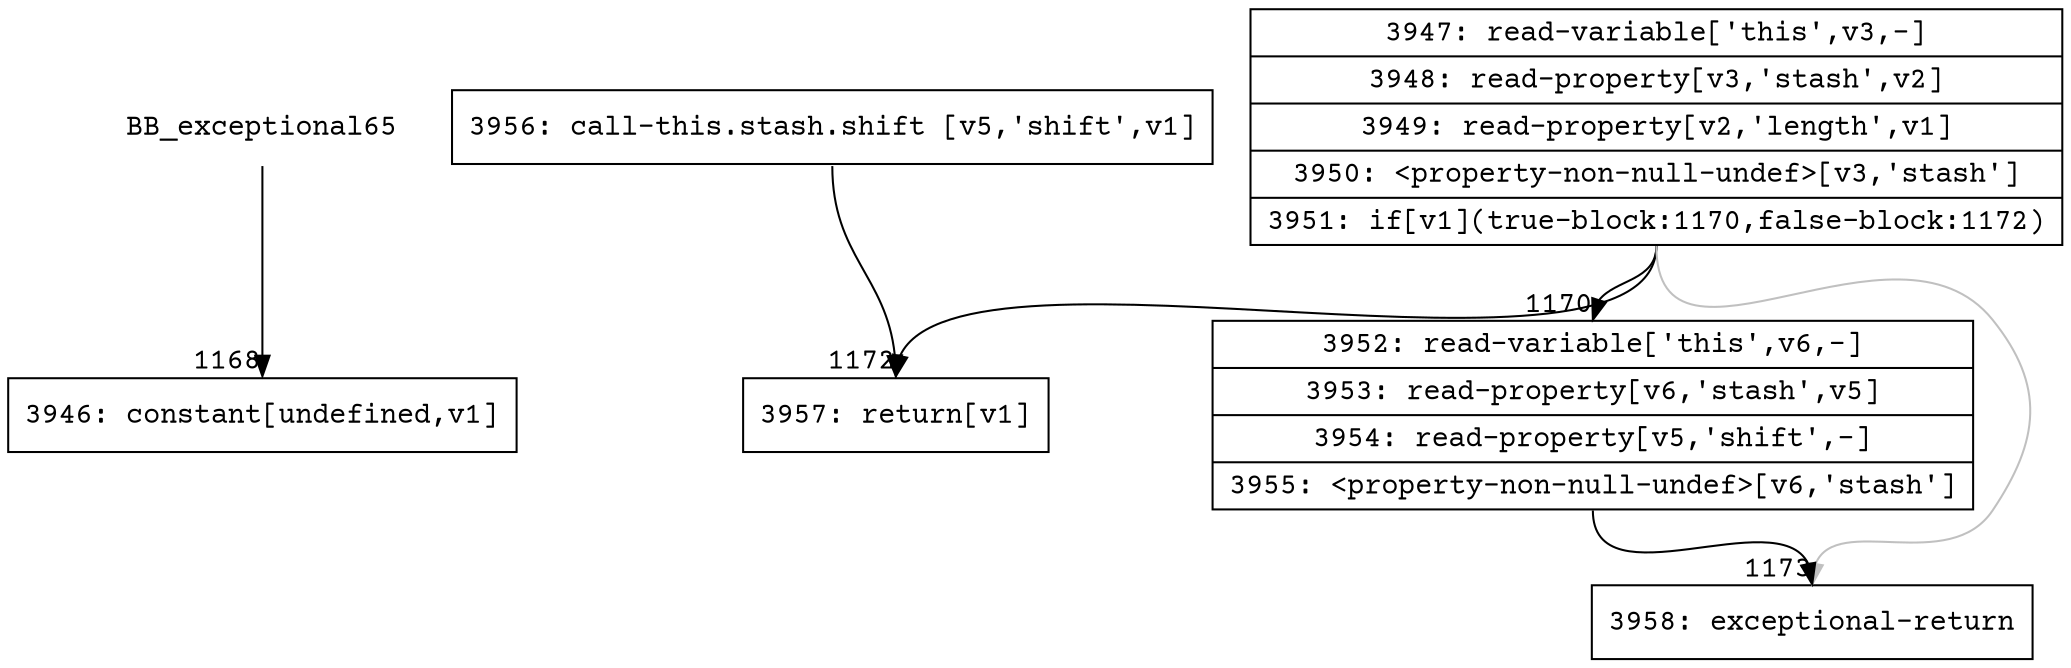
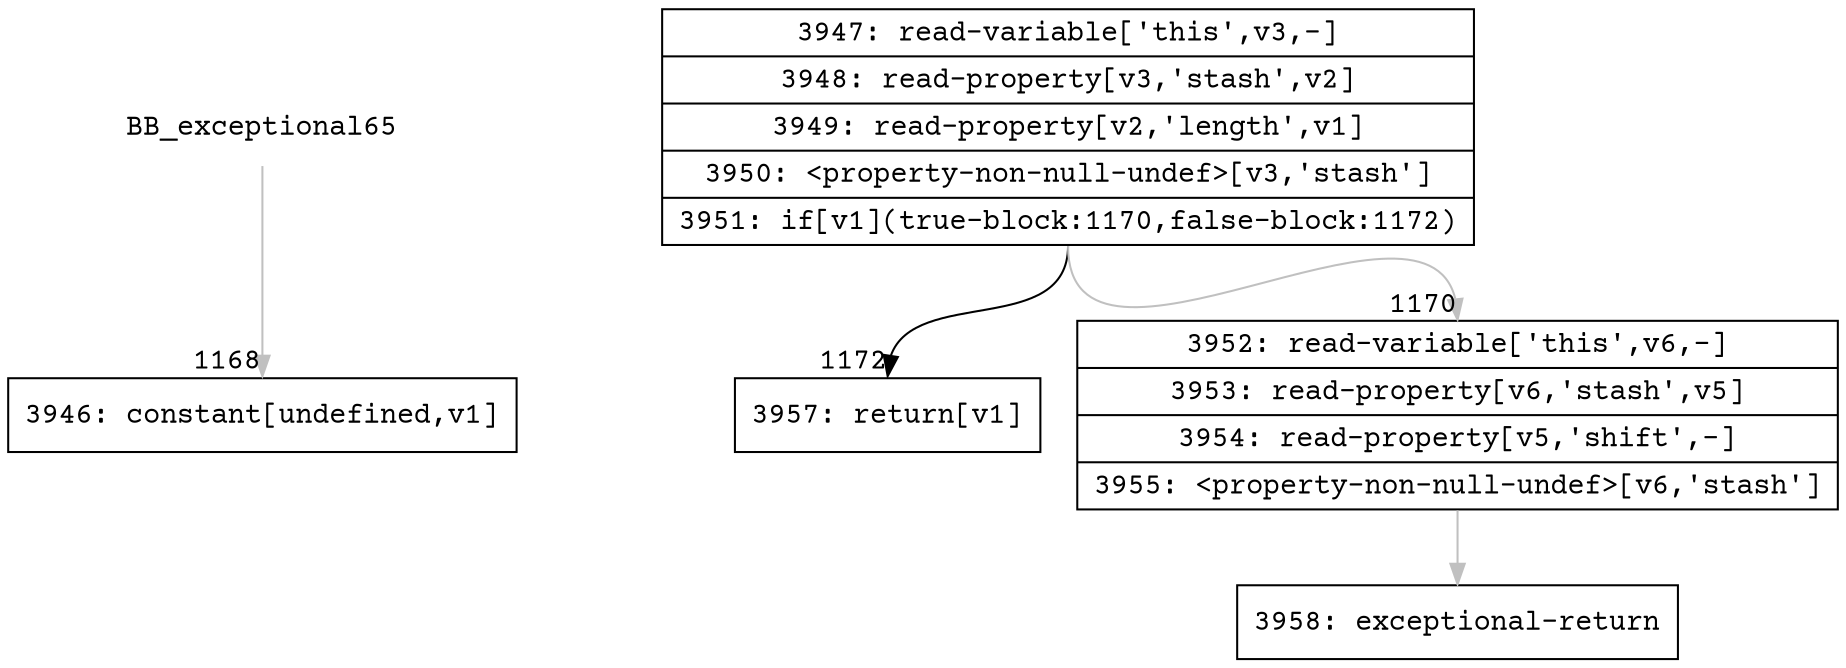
node "3956: call-this.stash.shift [v5,'shift',v1]": removed
edge "BB_exceptional65" -> "3946: constant[undefined,v1]": color black -> gray
edge "3947: read-variable['this',v3,-]" -> "3952: read-variable['this',v6,-]": color black -> gray
edge "3947: read-variable['this',v3,-]" -> "3958: exceptional-return": removed
edge "3952: read-variable['this',v6,-]" -> "3958: exceptional-return": color black -> gray
